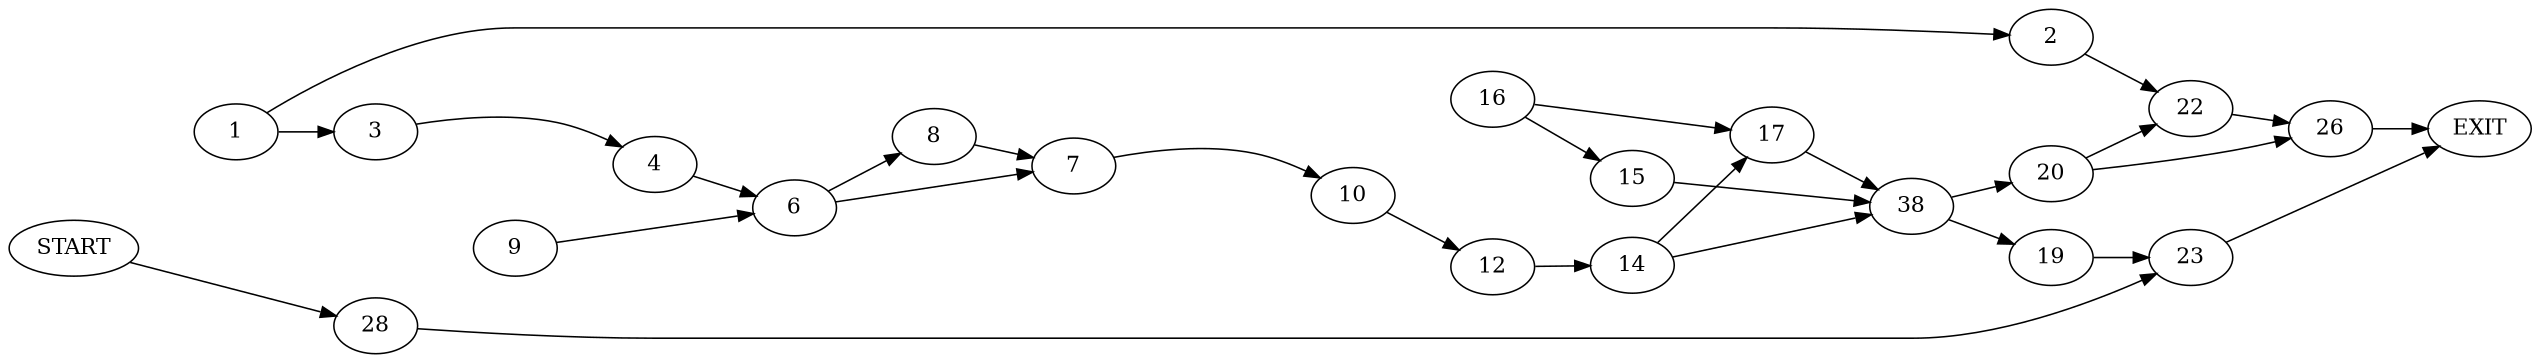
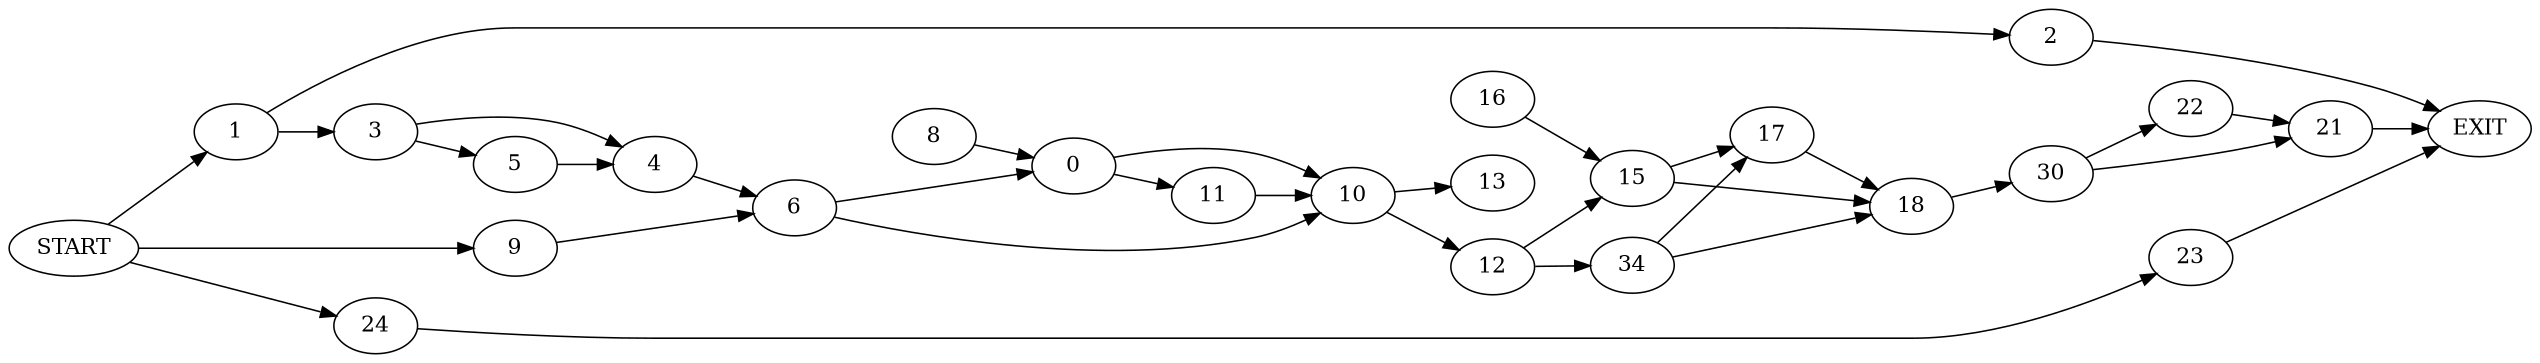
edge "2" -> "22": now "2" -> "EXIT"
edge "16" -> "17": now "15" -> "17"
node "26": label "26" -> "21"
node "5": added
node "7": label "7" -> "0"
node "20": label "20" -> "30"
edge "6" -> "8": now "6" -> "10"
node "13": added
edge "START" -> "1": added
node "11": added
node "38": label "38" -> "18"
edge "12" -> "15": added
edge "START" -> "9": added
node "19": removed
node "14": label "14" -> "34"
node "28": label "28" -> "24"
